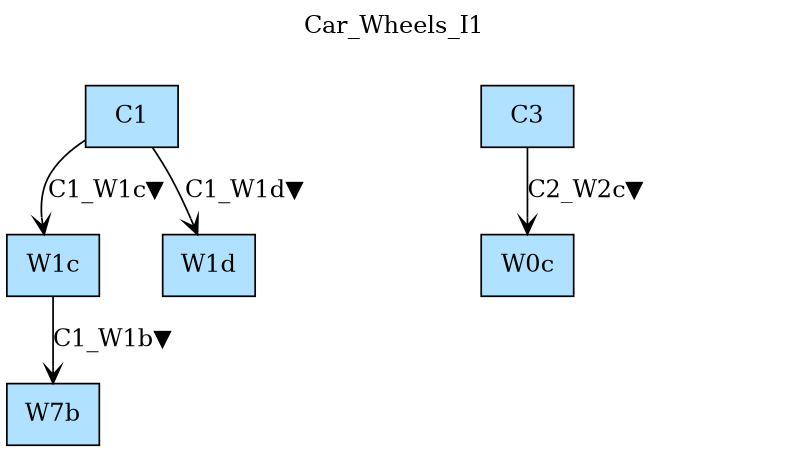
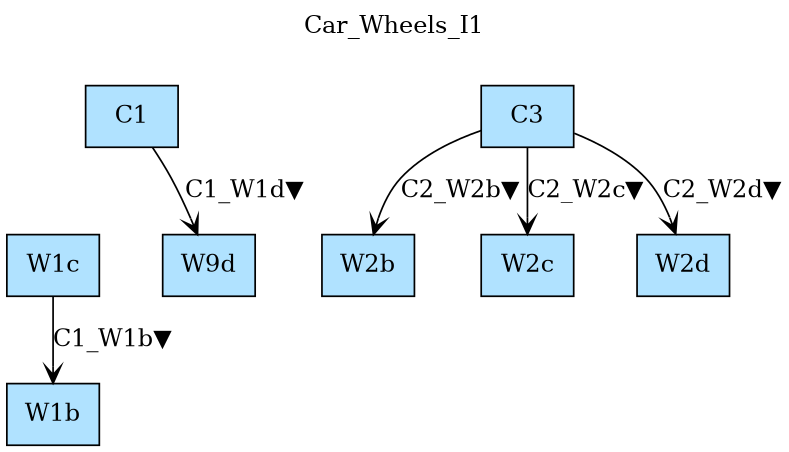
edge "C1" -> "W1c": removed, label "C1_W1c▼"
node "W1d": label "W1d" -> "W9d"
node "W2b": added
node "W0c": label "W0c" -> "W2c"
node "W2d": added
node "W7b": label "W7b" -> "W1b"
